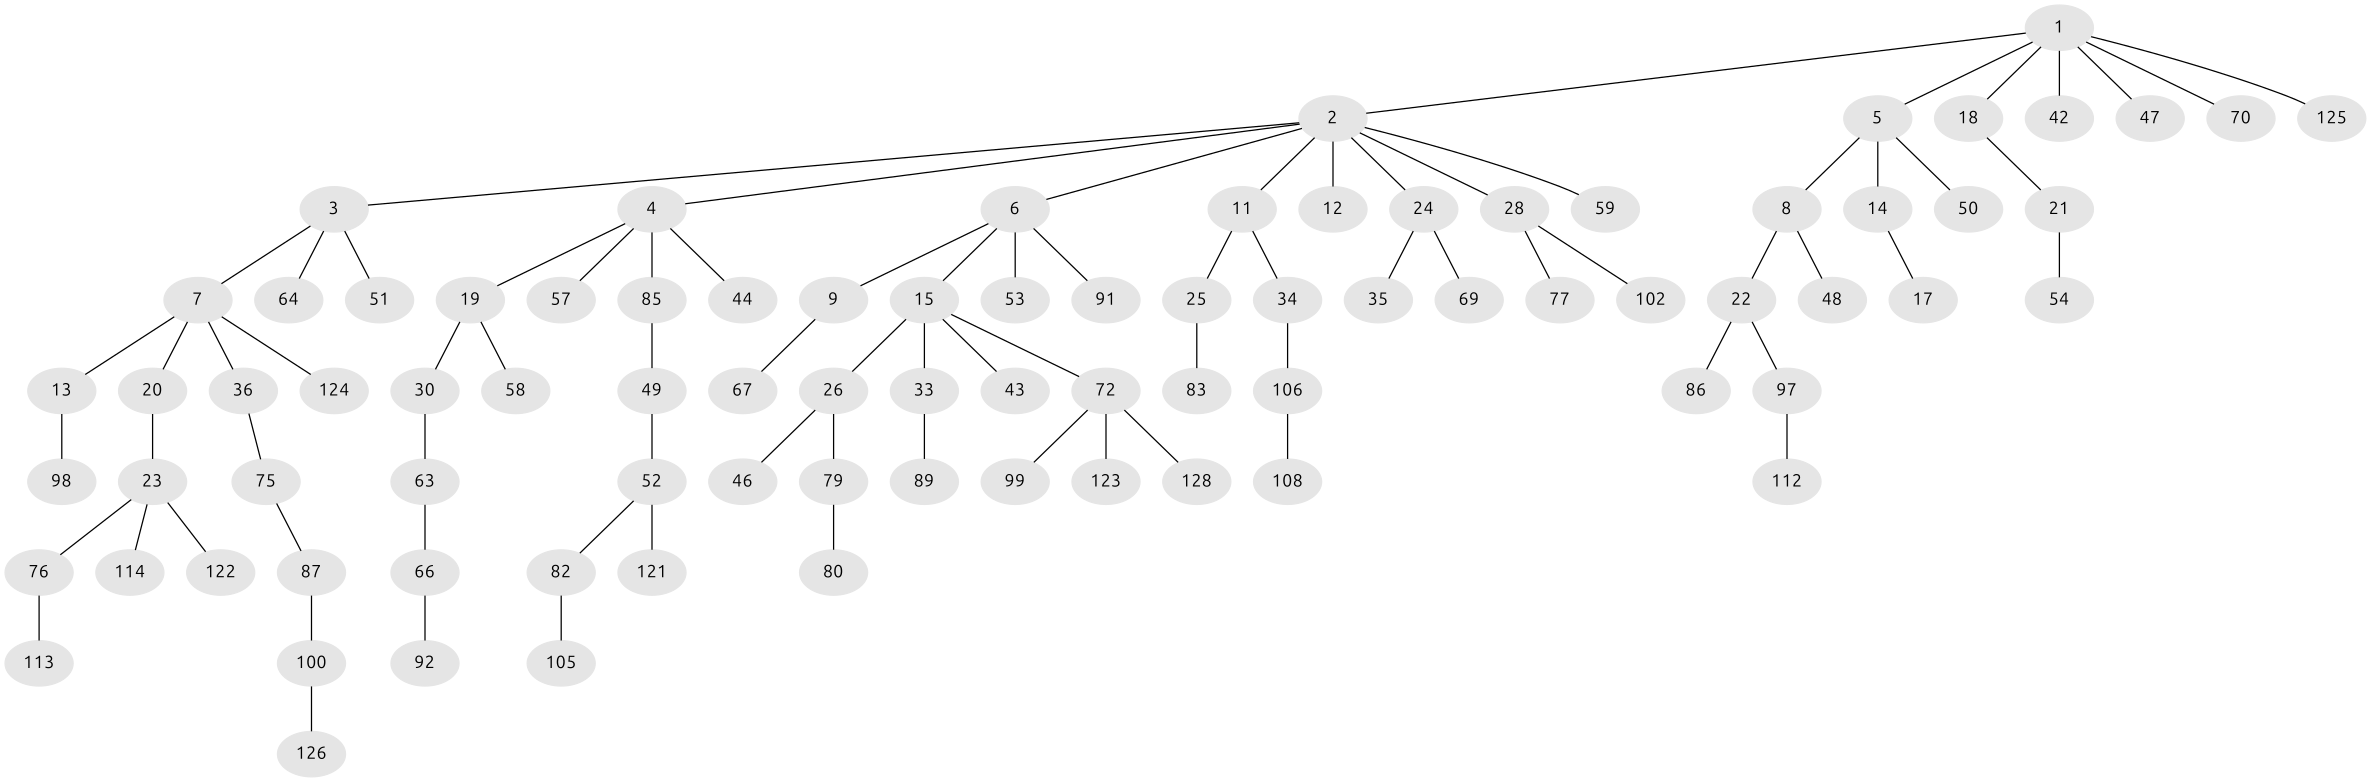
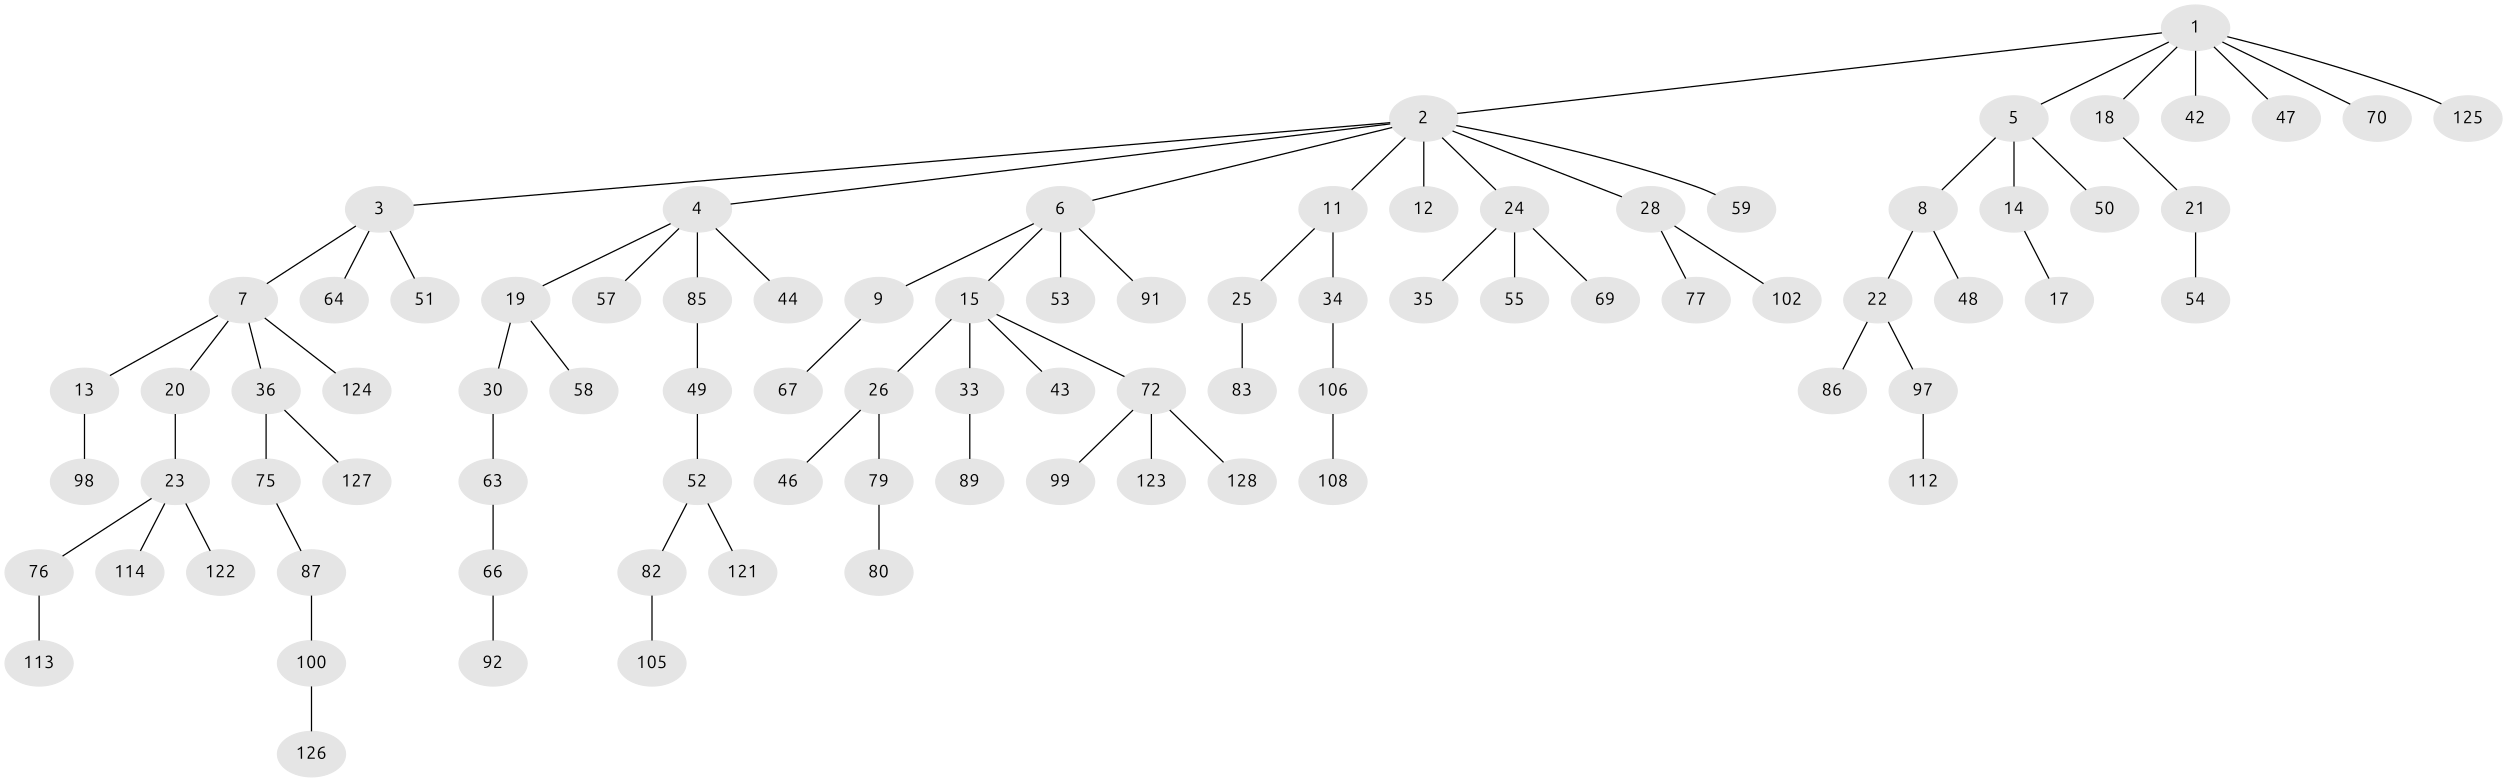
node "55": added
node "127": added
